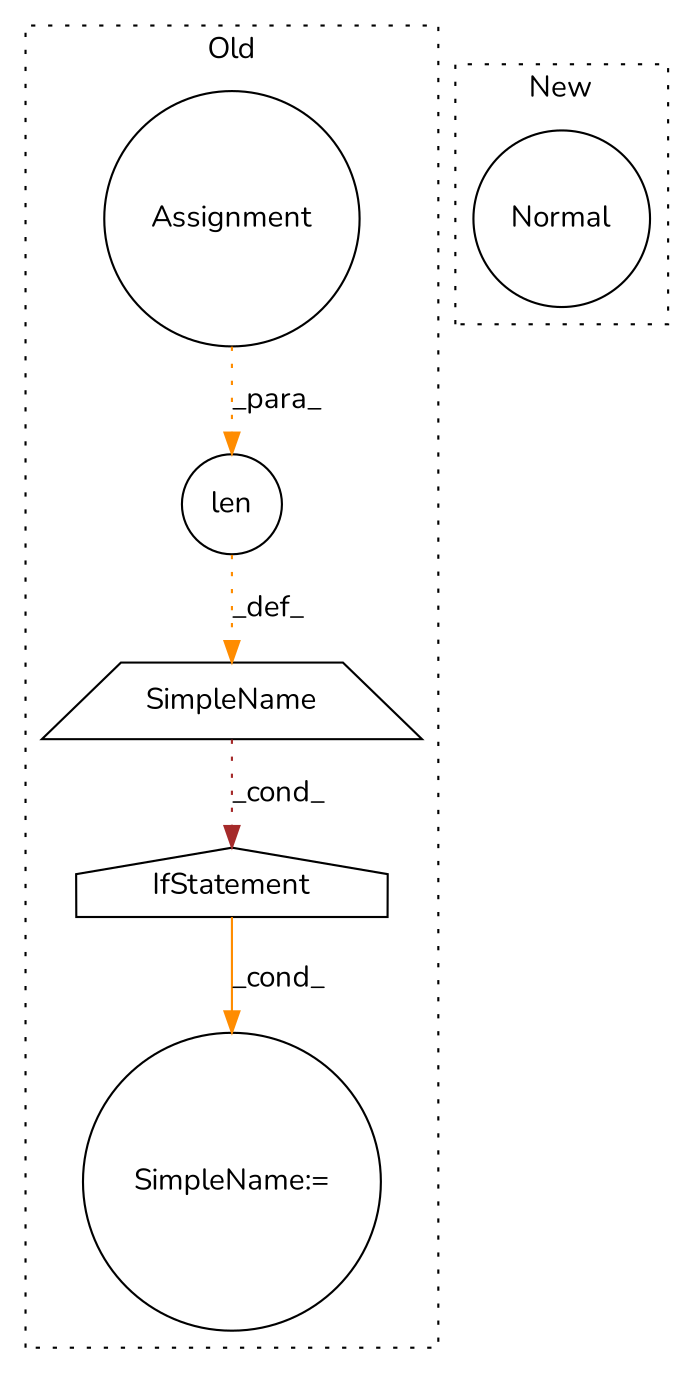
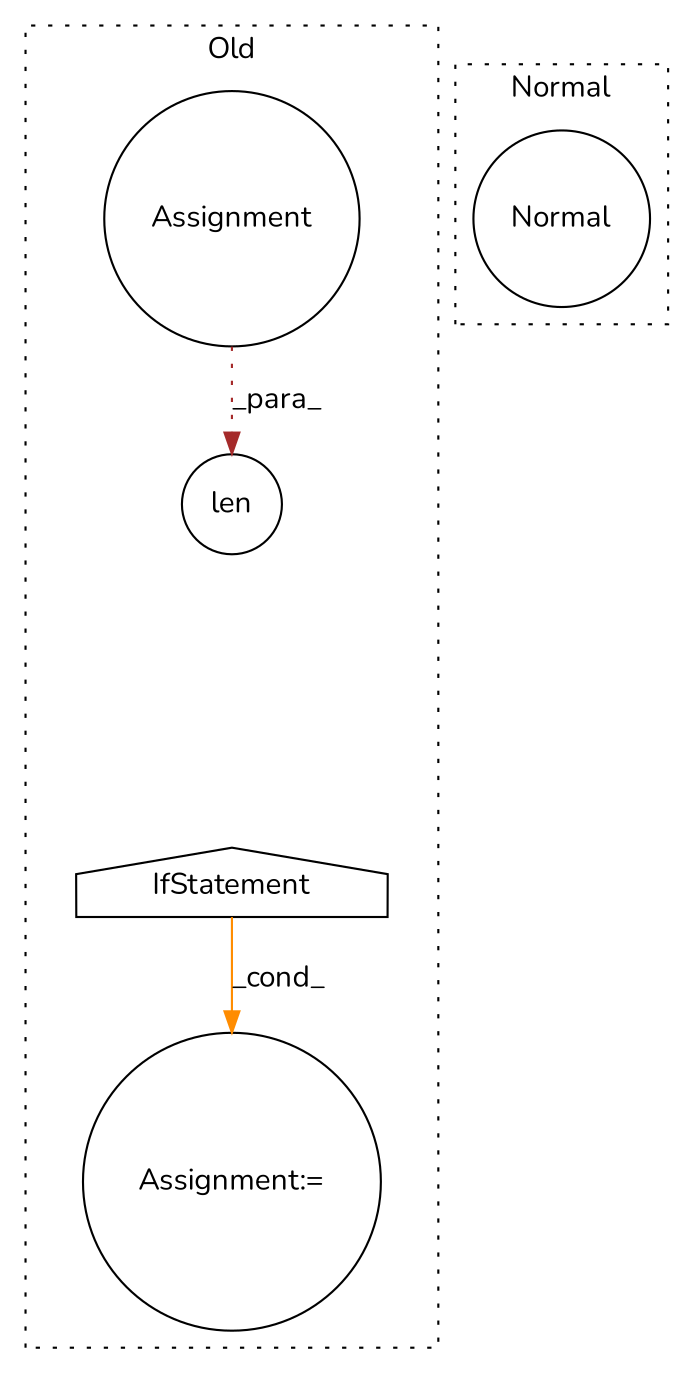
cluster "New": label "New" -> "Normal"
edge "Assignment" -> "len": color darkorange -> brown
node "SimpleName": removed
node "SimpleName:=": label "SimpleName:=" -> "Assignment:="
